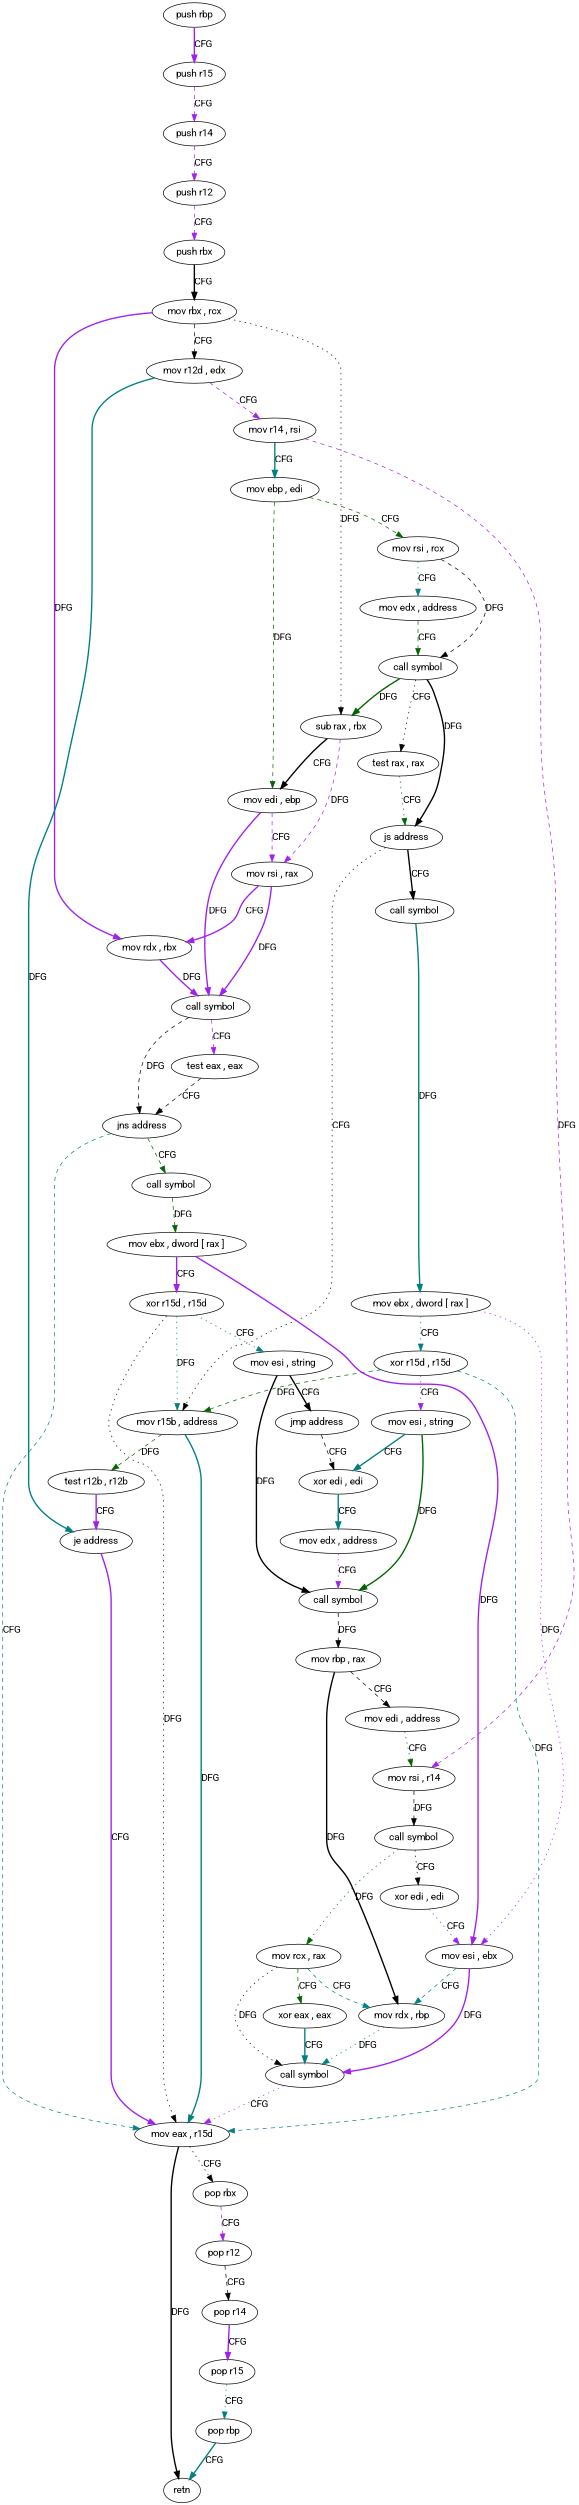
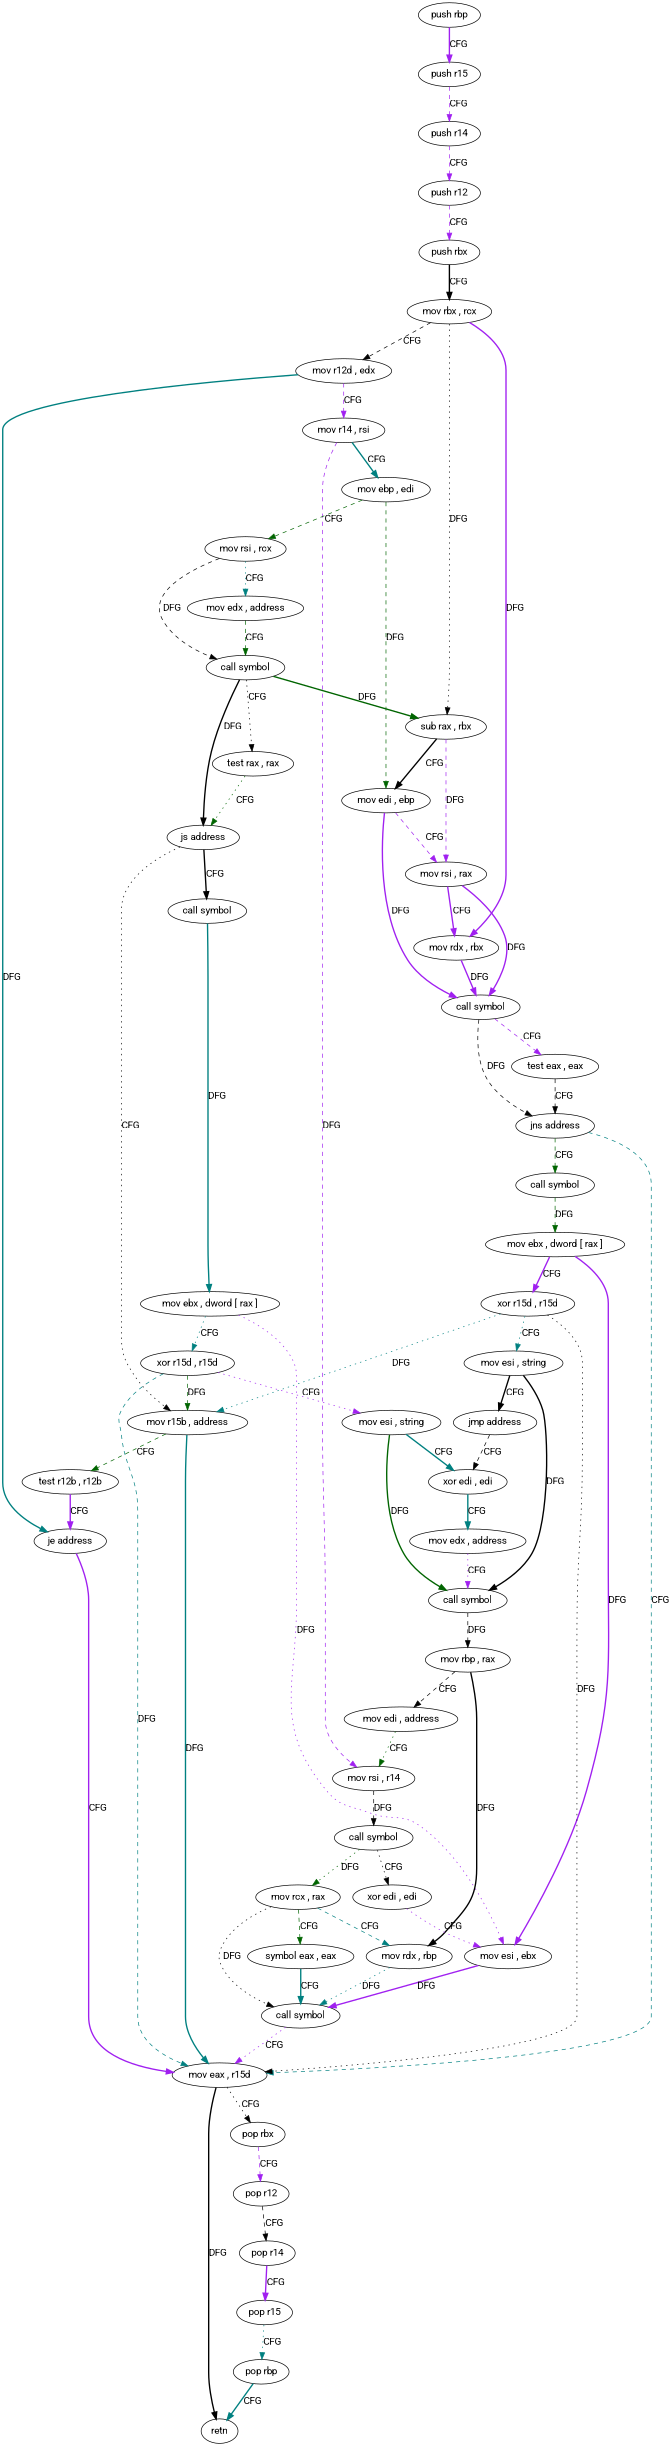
edge "mov r15b , address" -> "test r12b , r12b": label "DFG" -> "CFG"
edge "mov esi , ebx" -> "mov rdx , rbp": removed, label "CFG"
node "xor eax , eax": label "xor eax , eax" -> "symbol eax , eax"
